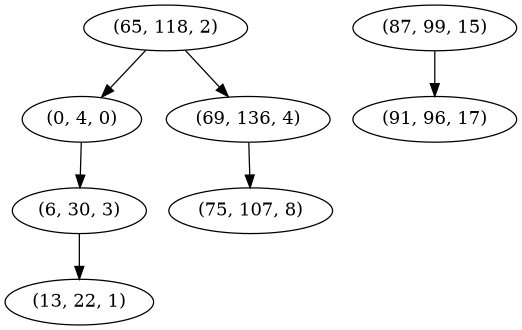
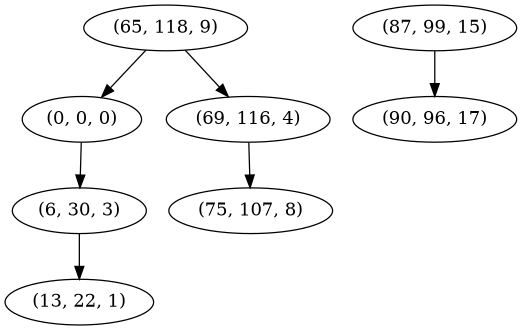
node "(65, 118, 2)": label "(65, 118, 2)" -> "(65, 118, 9)"
node "(0, 4, 0)": label "(0, 4, 0)" -> "(0, 0, 0)"
node "(69, 136, 4)": label "(69, 136, 4)" -> "(69, 116, 4)"
node "(91, 96, 17)": label "(91, 96, 17)" -> "(90, 96, 17)"
